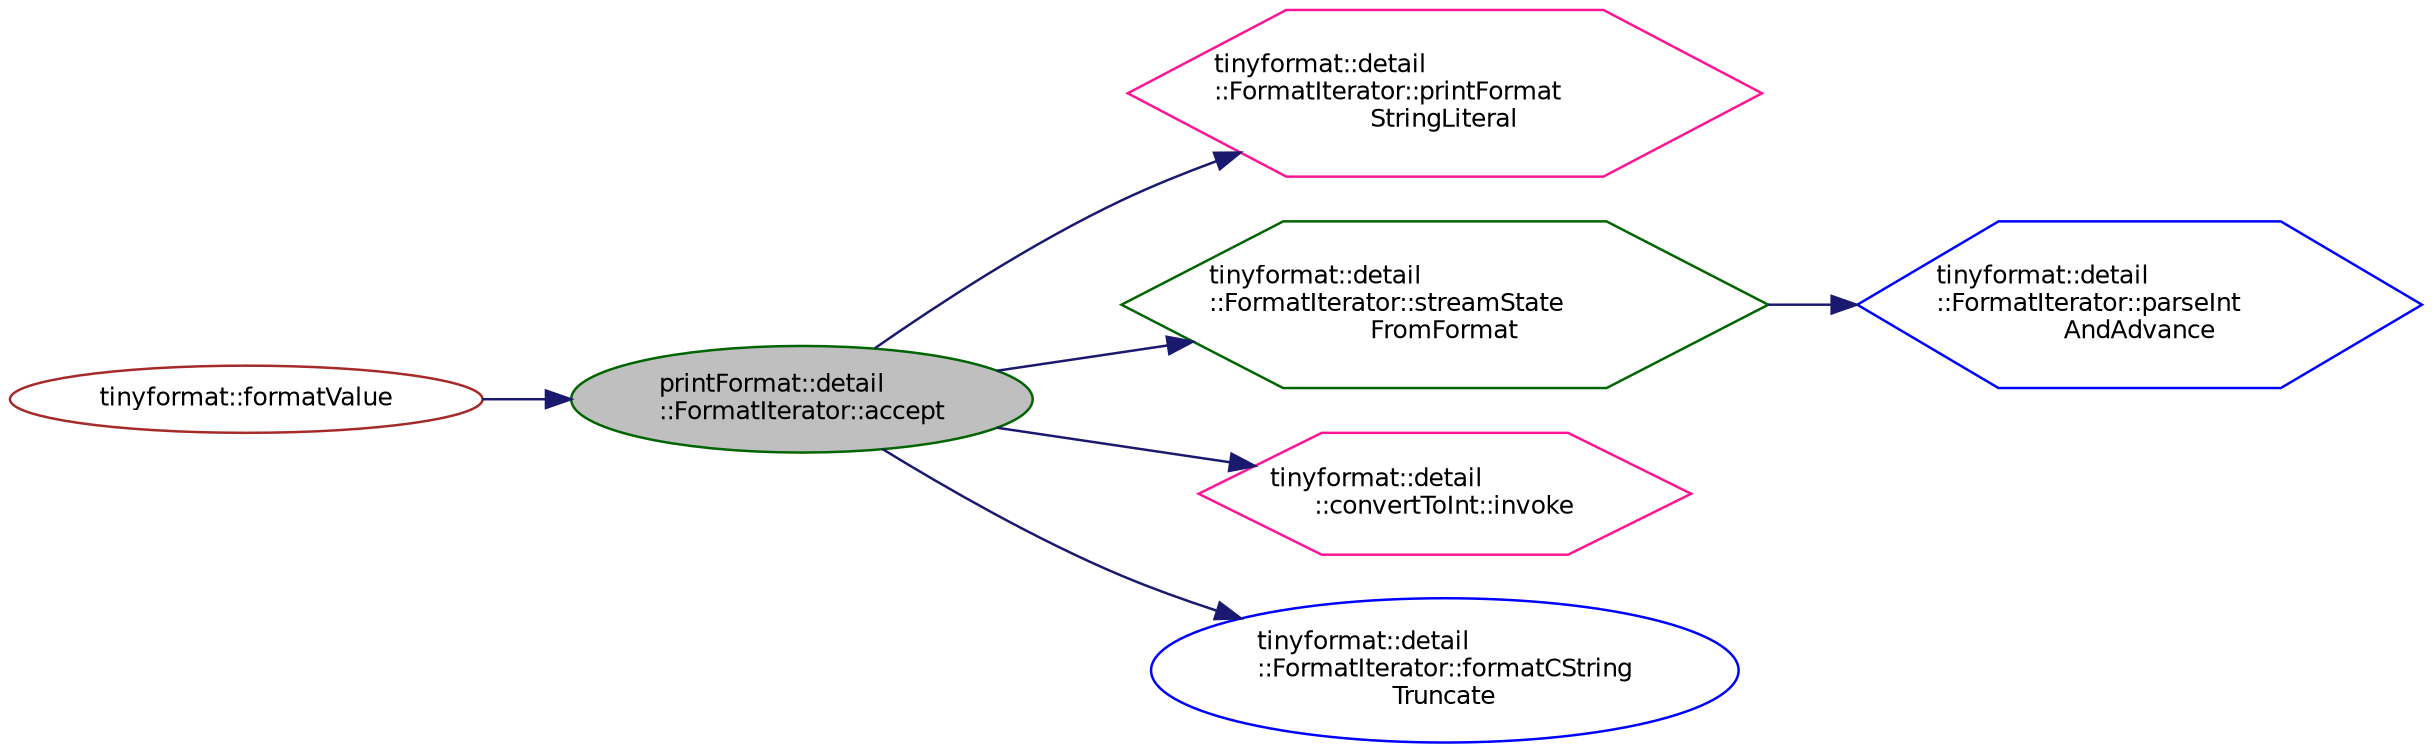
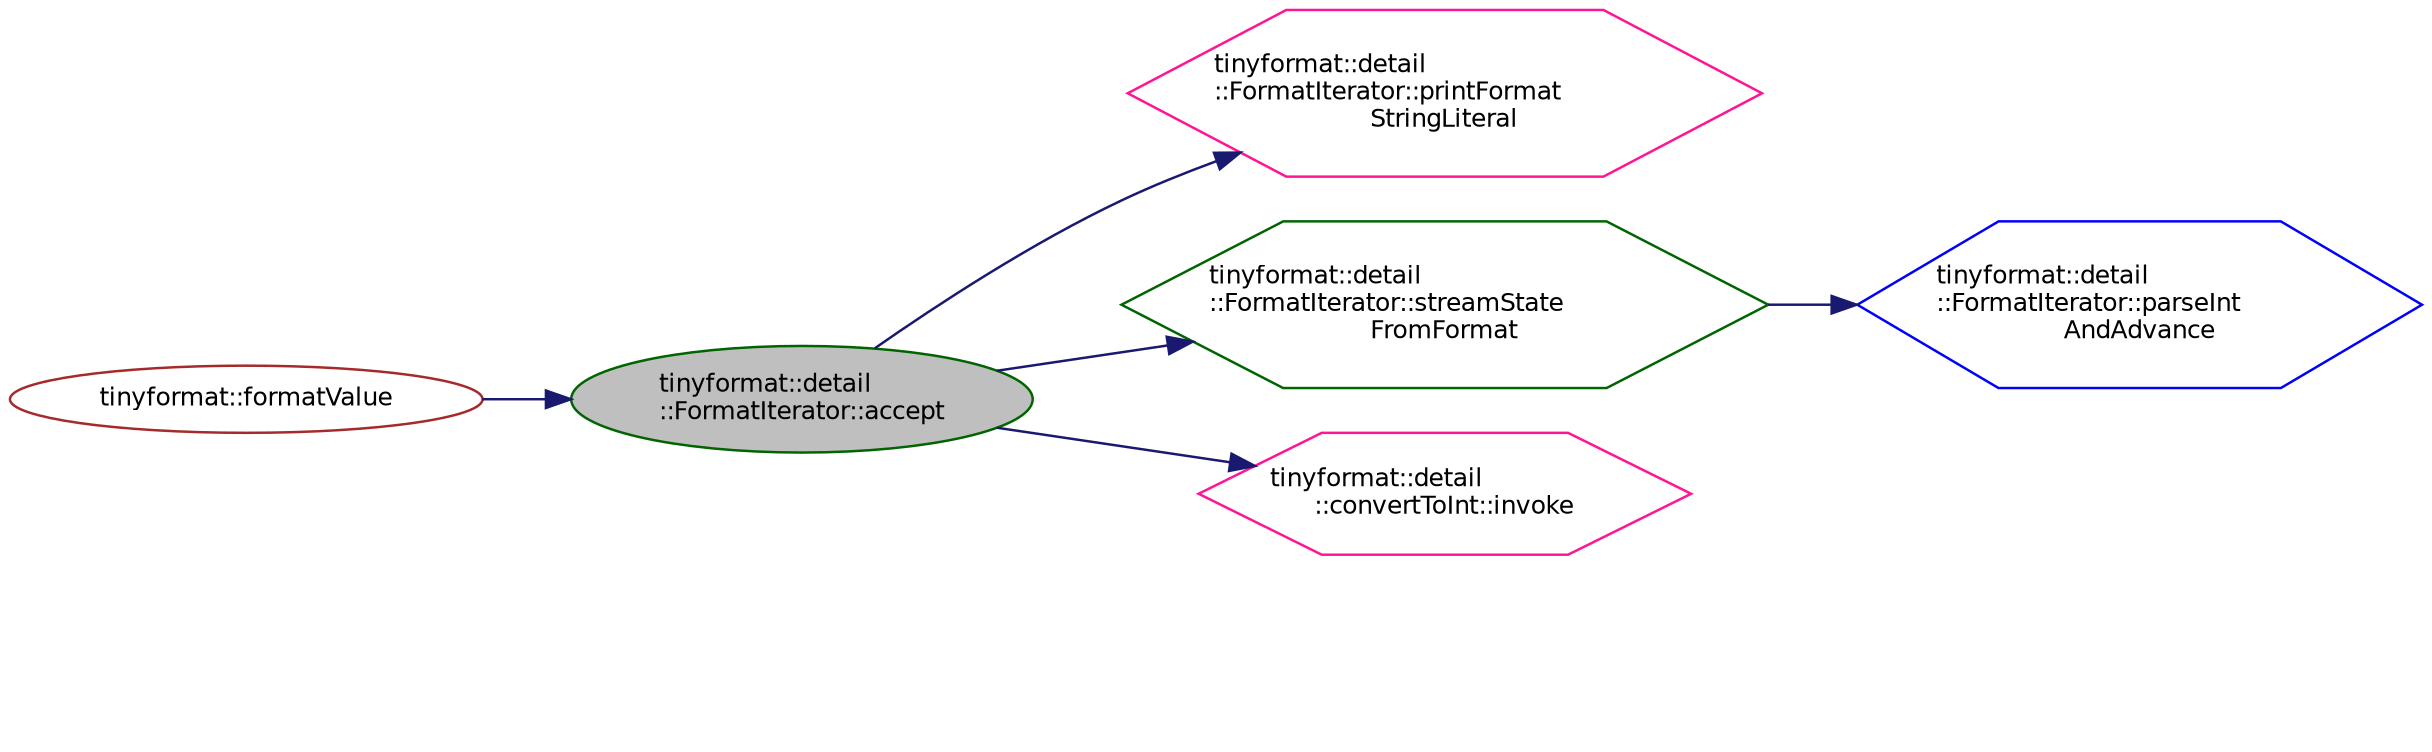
node "printFormat::detail ::FormatIterator::accept": label "printFormat::detail ::FormatIterator::accept" -> "tinyformat::detail ::FormatIterator::accept"
node "tinyformat::detail ::FormatIterator::formatCString Truncate": removed
